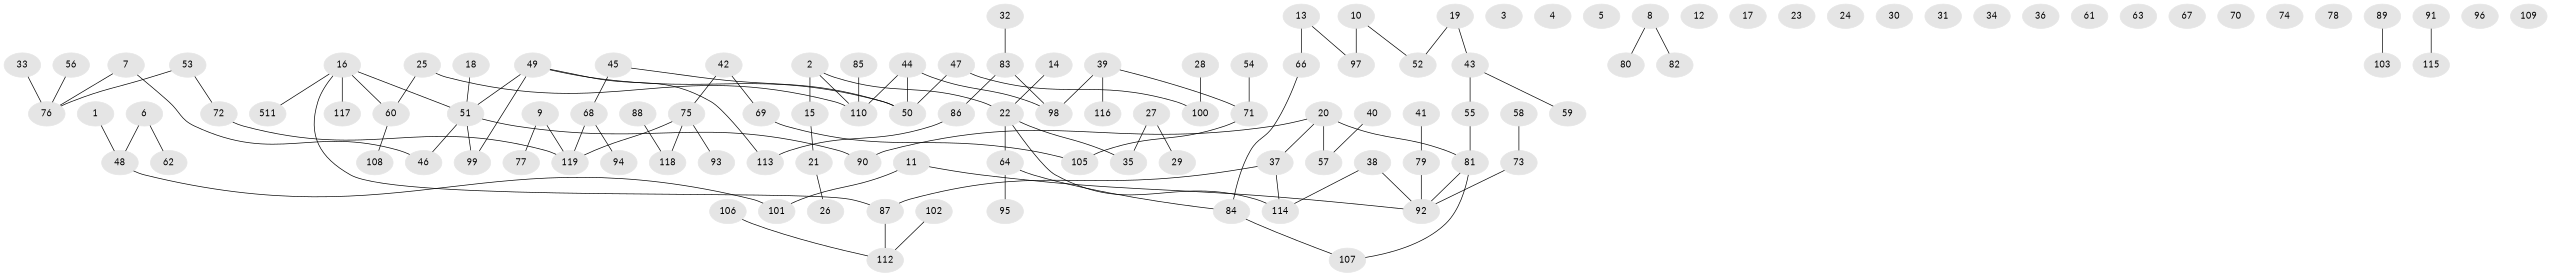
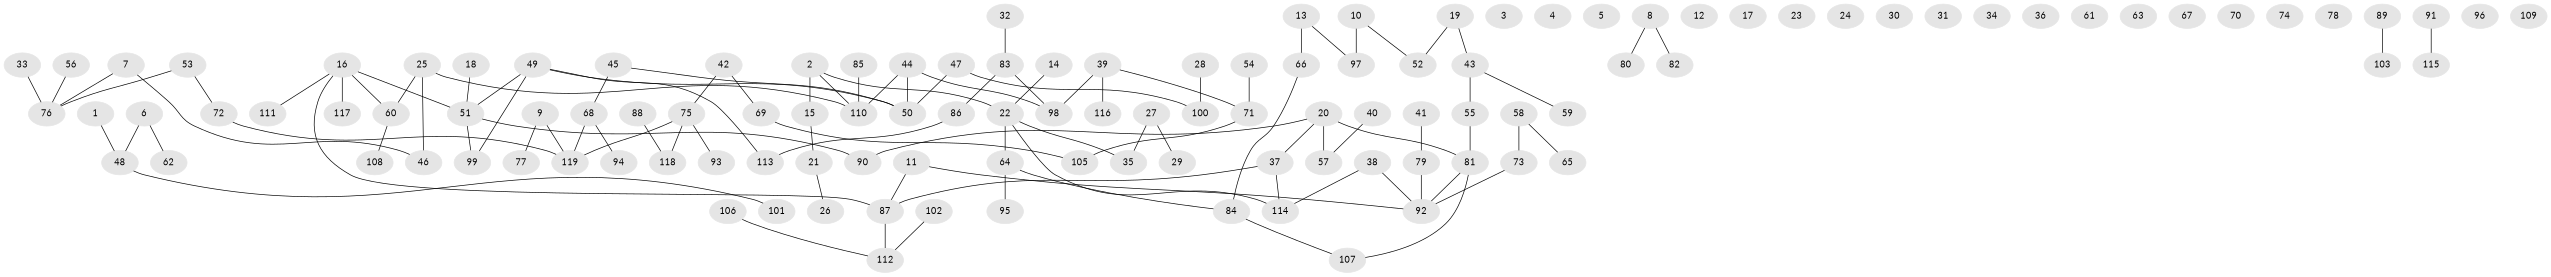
node "511": label "511" -> "111"
edge "51" -- "46": now "25" -- "46"
node "65": added
edge "11" -- "101": now "11" -- "87"
